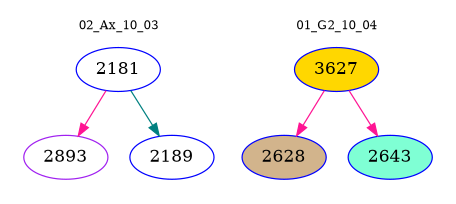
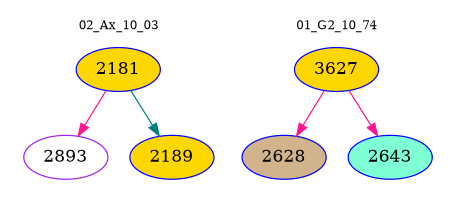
cluster "01_G2_10_04": label "01_G2_10_04" -> "01_G2_10_74"
node "2181": fillcolor white -> gold
node "2189": fillcolor white -> gold
